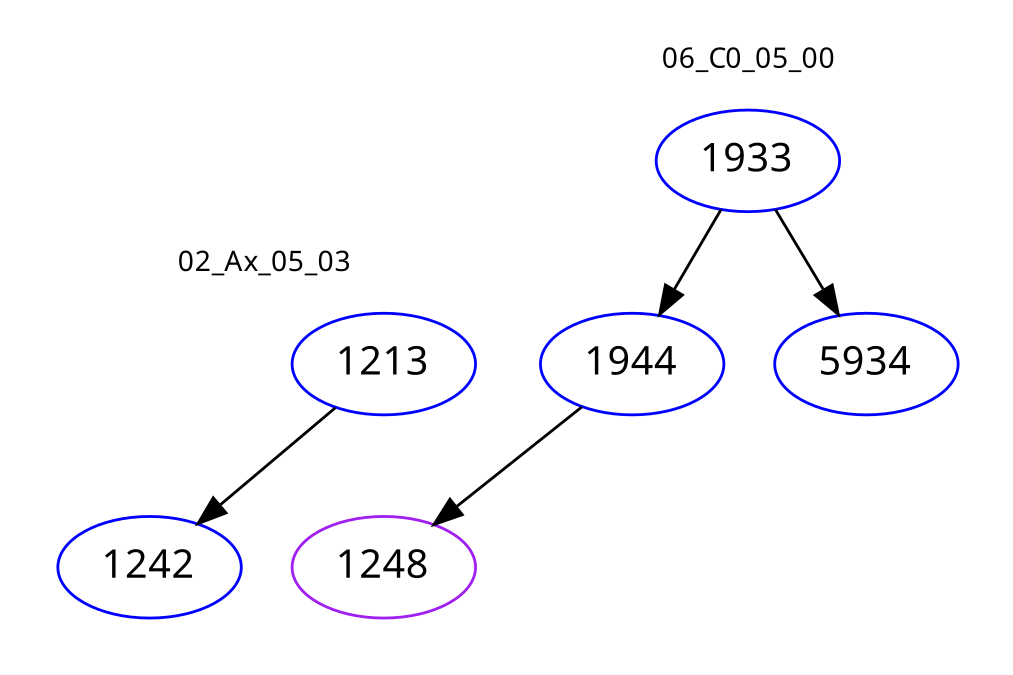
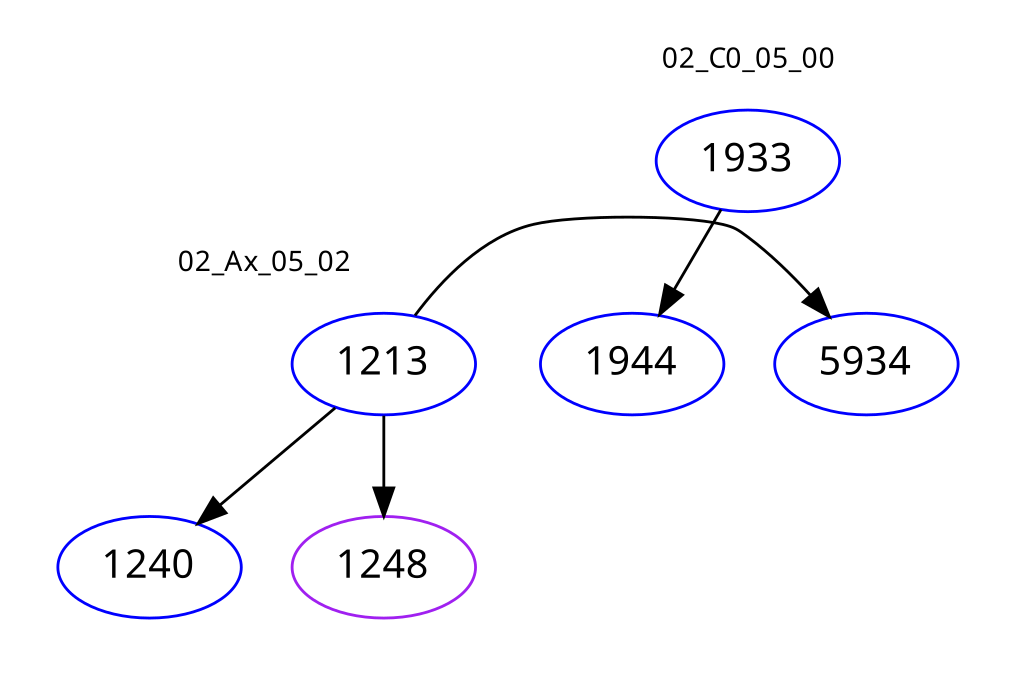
cluster "06_C0_05_00": label "06_C0_05_00" -> "02_C0_05_00"
edge "1933" -> "5934": now "1213" -> "5934"
cluster "02_Ax_05_03": label "02_Ax_05_03" -> "02_Ax_05_02"
edge "1944" -> "1248": now "1213" -> "1248"
node "1242": label "1242" -> "1240"
